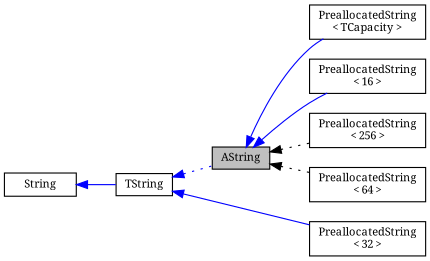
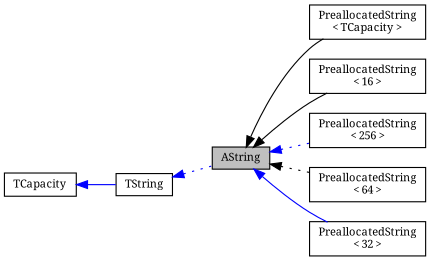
edge "PreallocatedString < TCapacity >" -> "AString": color blue -> black
edge "PreallocatedString < 16 >" -> "AString": color blue -> black
edge "PreallocatedString < 256 >" -> "AString": color black -> blue
node "String": label "String" -> "TCapacity"
edge "PreallocatedString < 32 >" -> "TString": now "PreallocatedString < 32 >" -> "AString"
